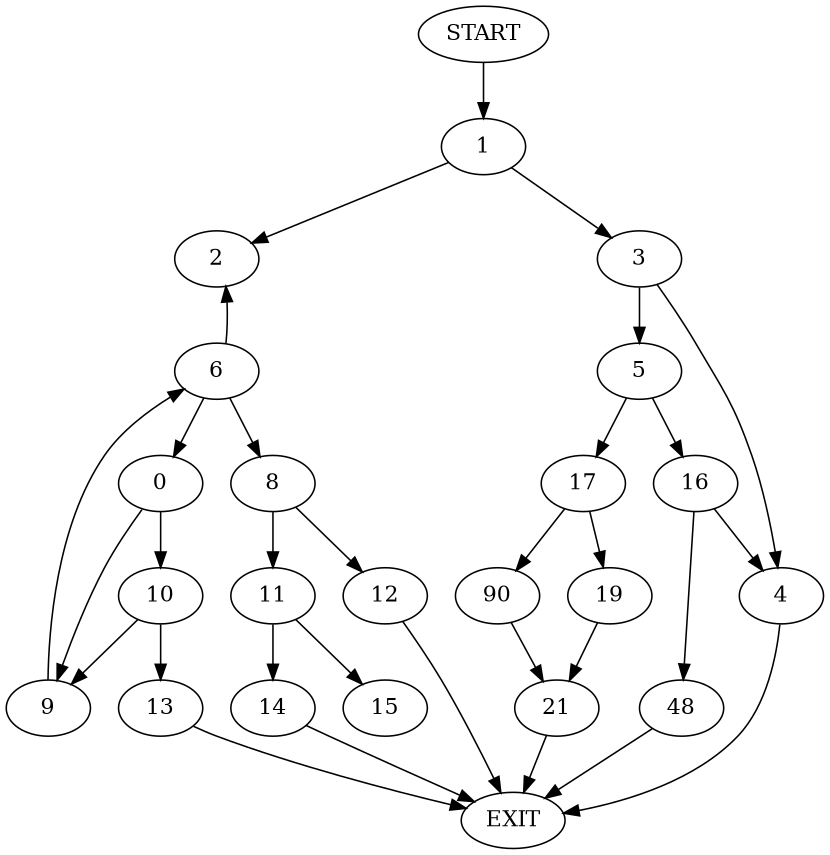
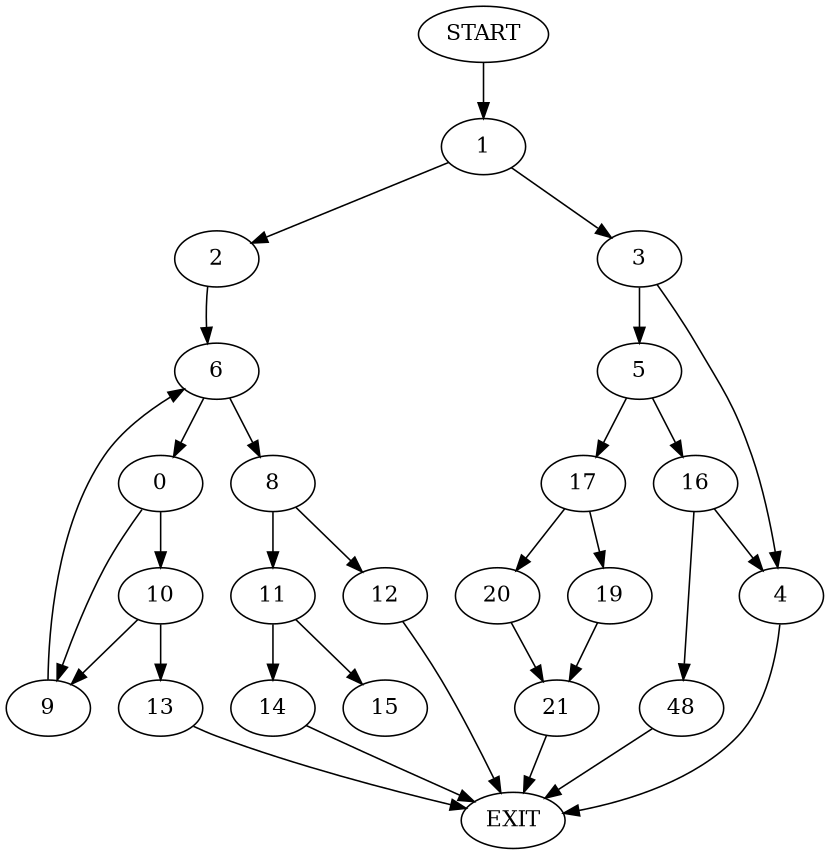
edge "6" -> "2": reversed
node "90": label "90" -> "20"
